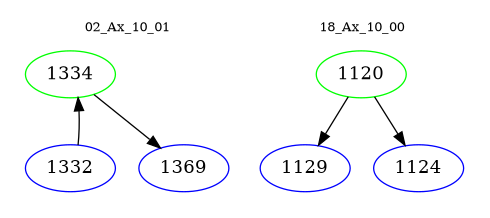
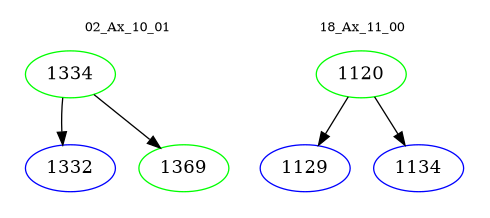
cluster "18_Ax_10_00": label "18_Ax_10_00" -> "18_Ax_11_00"
edge "1332" -> "1334": reversed
node "1369": color blue -> green
node "1124": label "1124" -> "1134"
